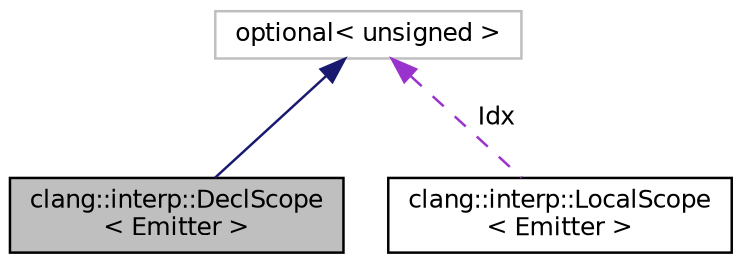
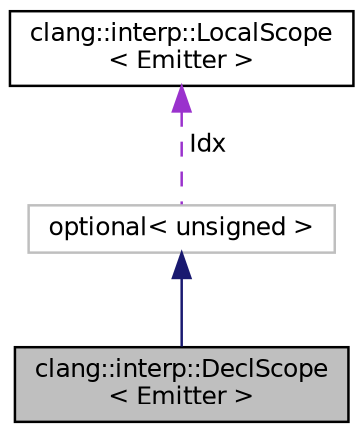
edge "clang::interp::LocalScope < Emitter >" -> "optional< unsigned >": reversed
